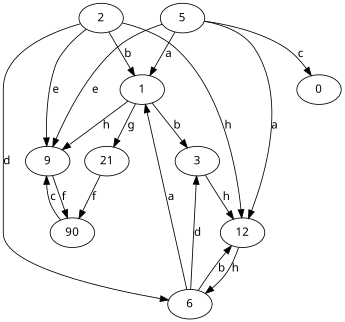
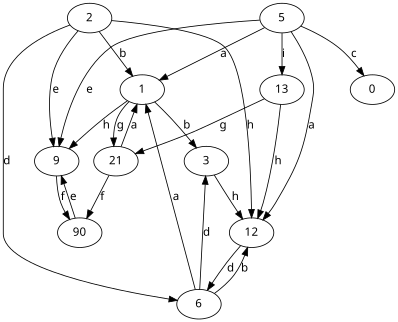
node "13": added
edge "21" -> "1": added, label "a"
edge "90" -> "9": label "c" -> "e"
edge "12" -> "6": label "h" -> "d"
